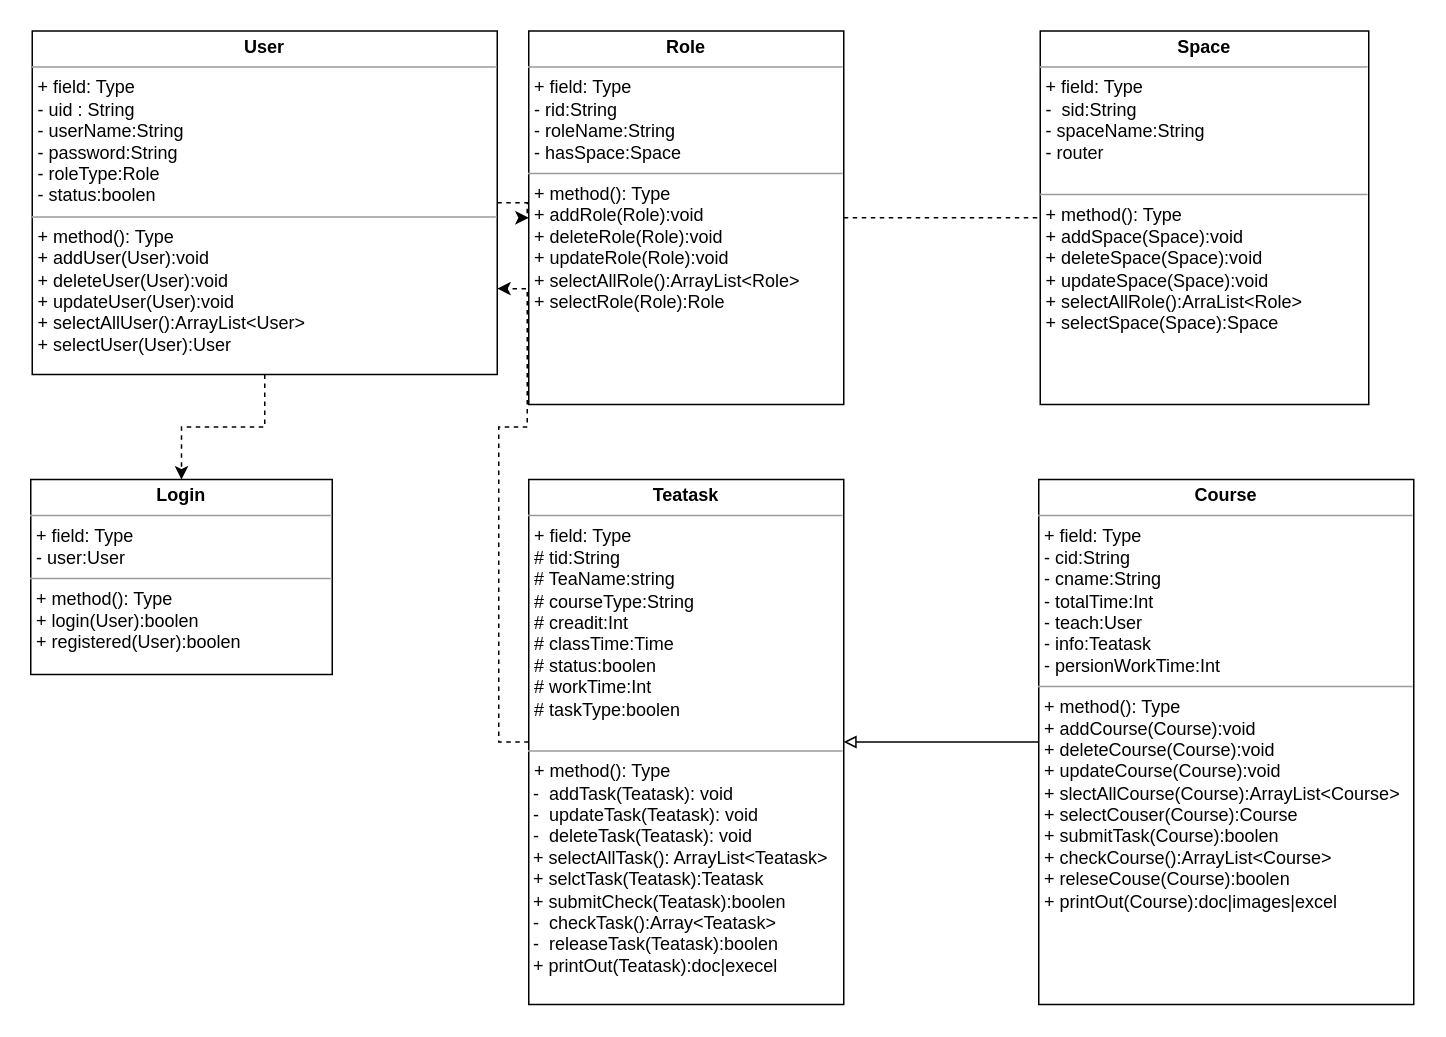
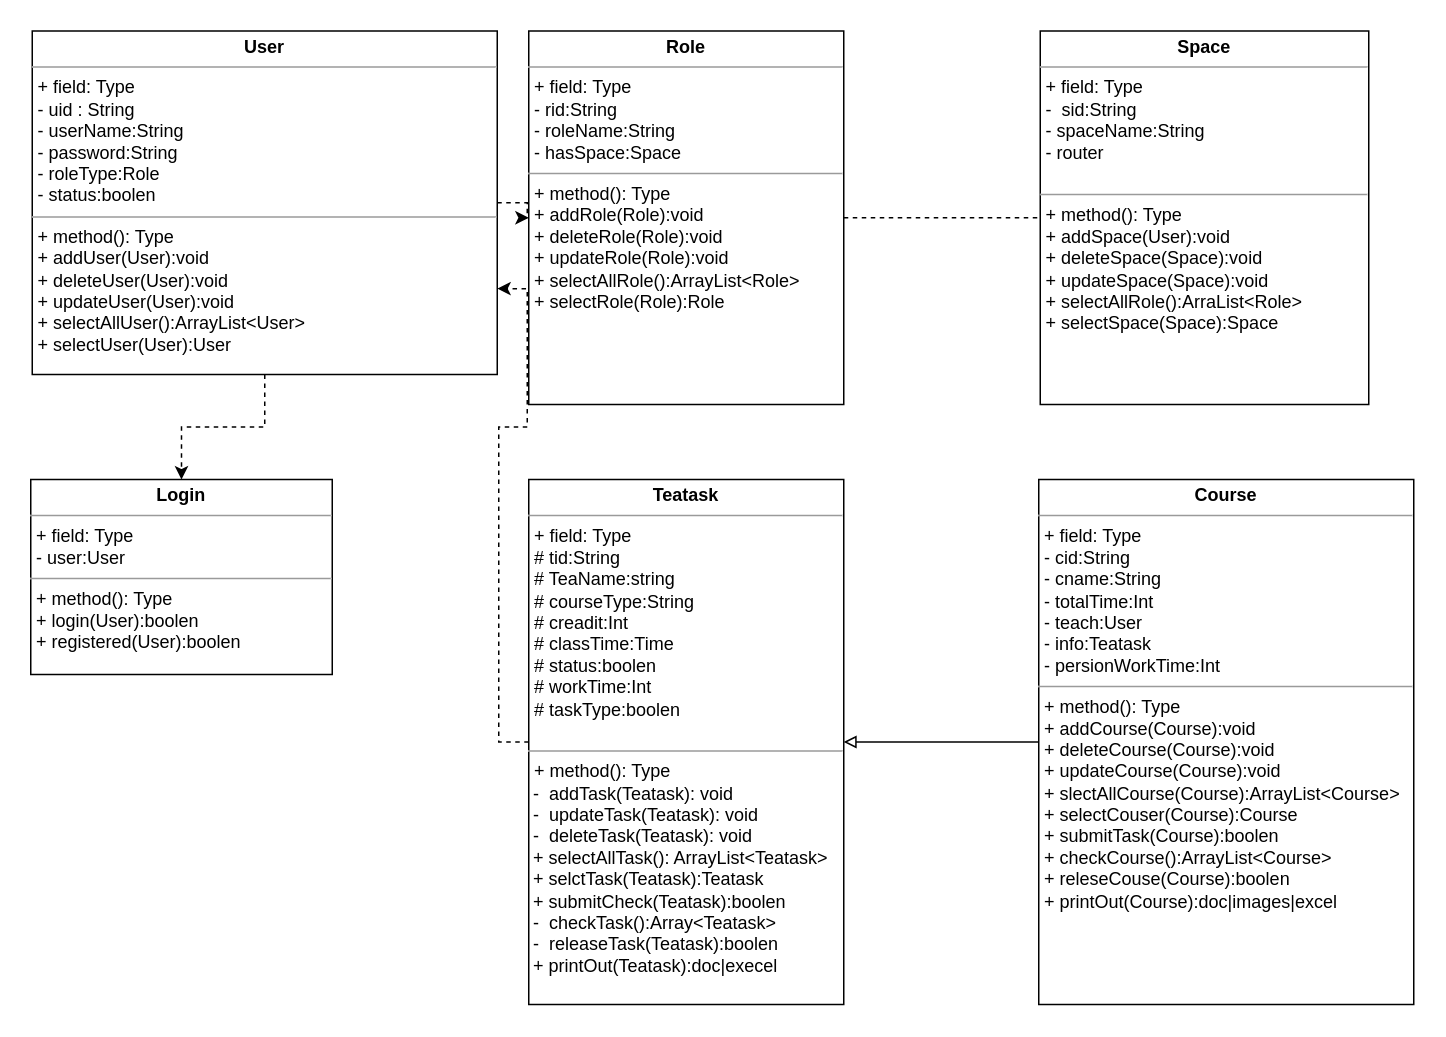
node "Space + field: Type - sid:String - spaceName:String - router + method(): Type + addSpace(Space):void + deleteSpace(Space):void + updateSpace(Space):void + selectAllRole():ArraList<Role> + selectSpace(Space):Space": label "Space + field: Type - sid:String - spaceName:String - router + method(): Type + addSpace(Space):void + deleteSpace(Space):void + updateSpace(Space):void + selectAllRole():ArraList<Role> + selectSpace(Space):Space" -> "Space + field: Type - sid:String - spaceName:String - router + method(): Type + addSpace(User):void + deleteSpace(Space):void + updateSpace(Space):void + selectAllRole():ArraList<Role> + selectSpace(Space):Space"
